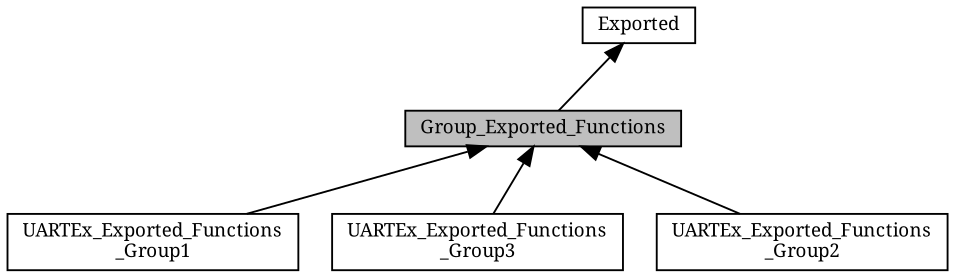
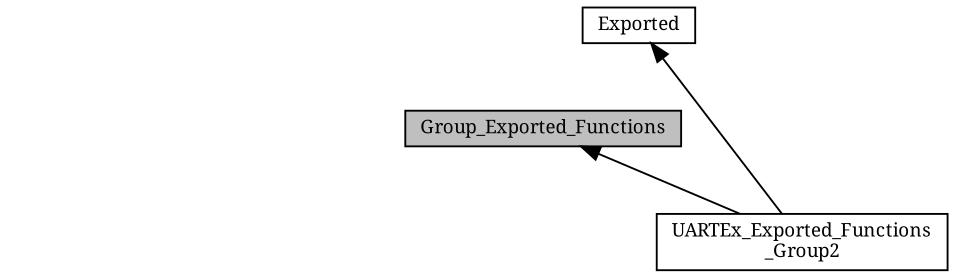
edge "Group_Exported_Functions" -> "Exported": now "UARTEx_Exported_Functions _Group2" -> "Exported"
node "UARTEx_Exported_Functions _Group1": removed
node "UARTEx_Exported_Functions _Group3": removed
